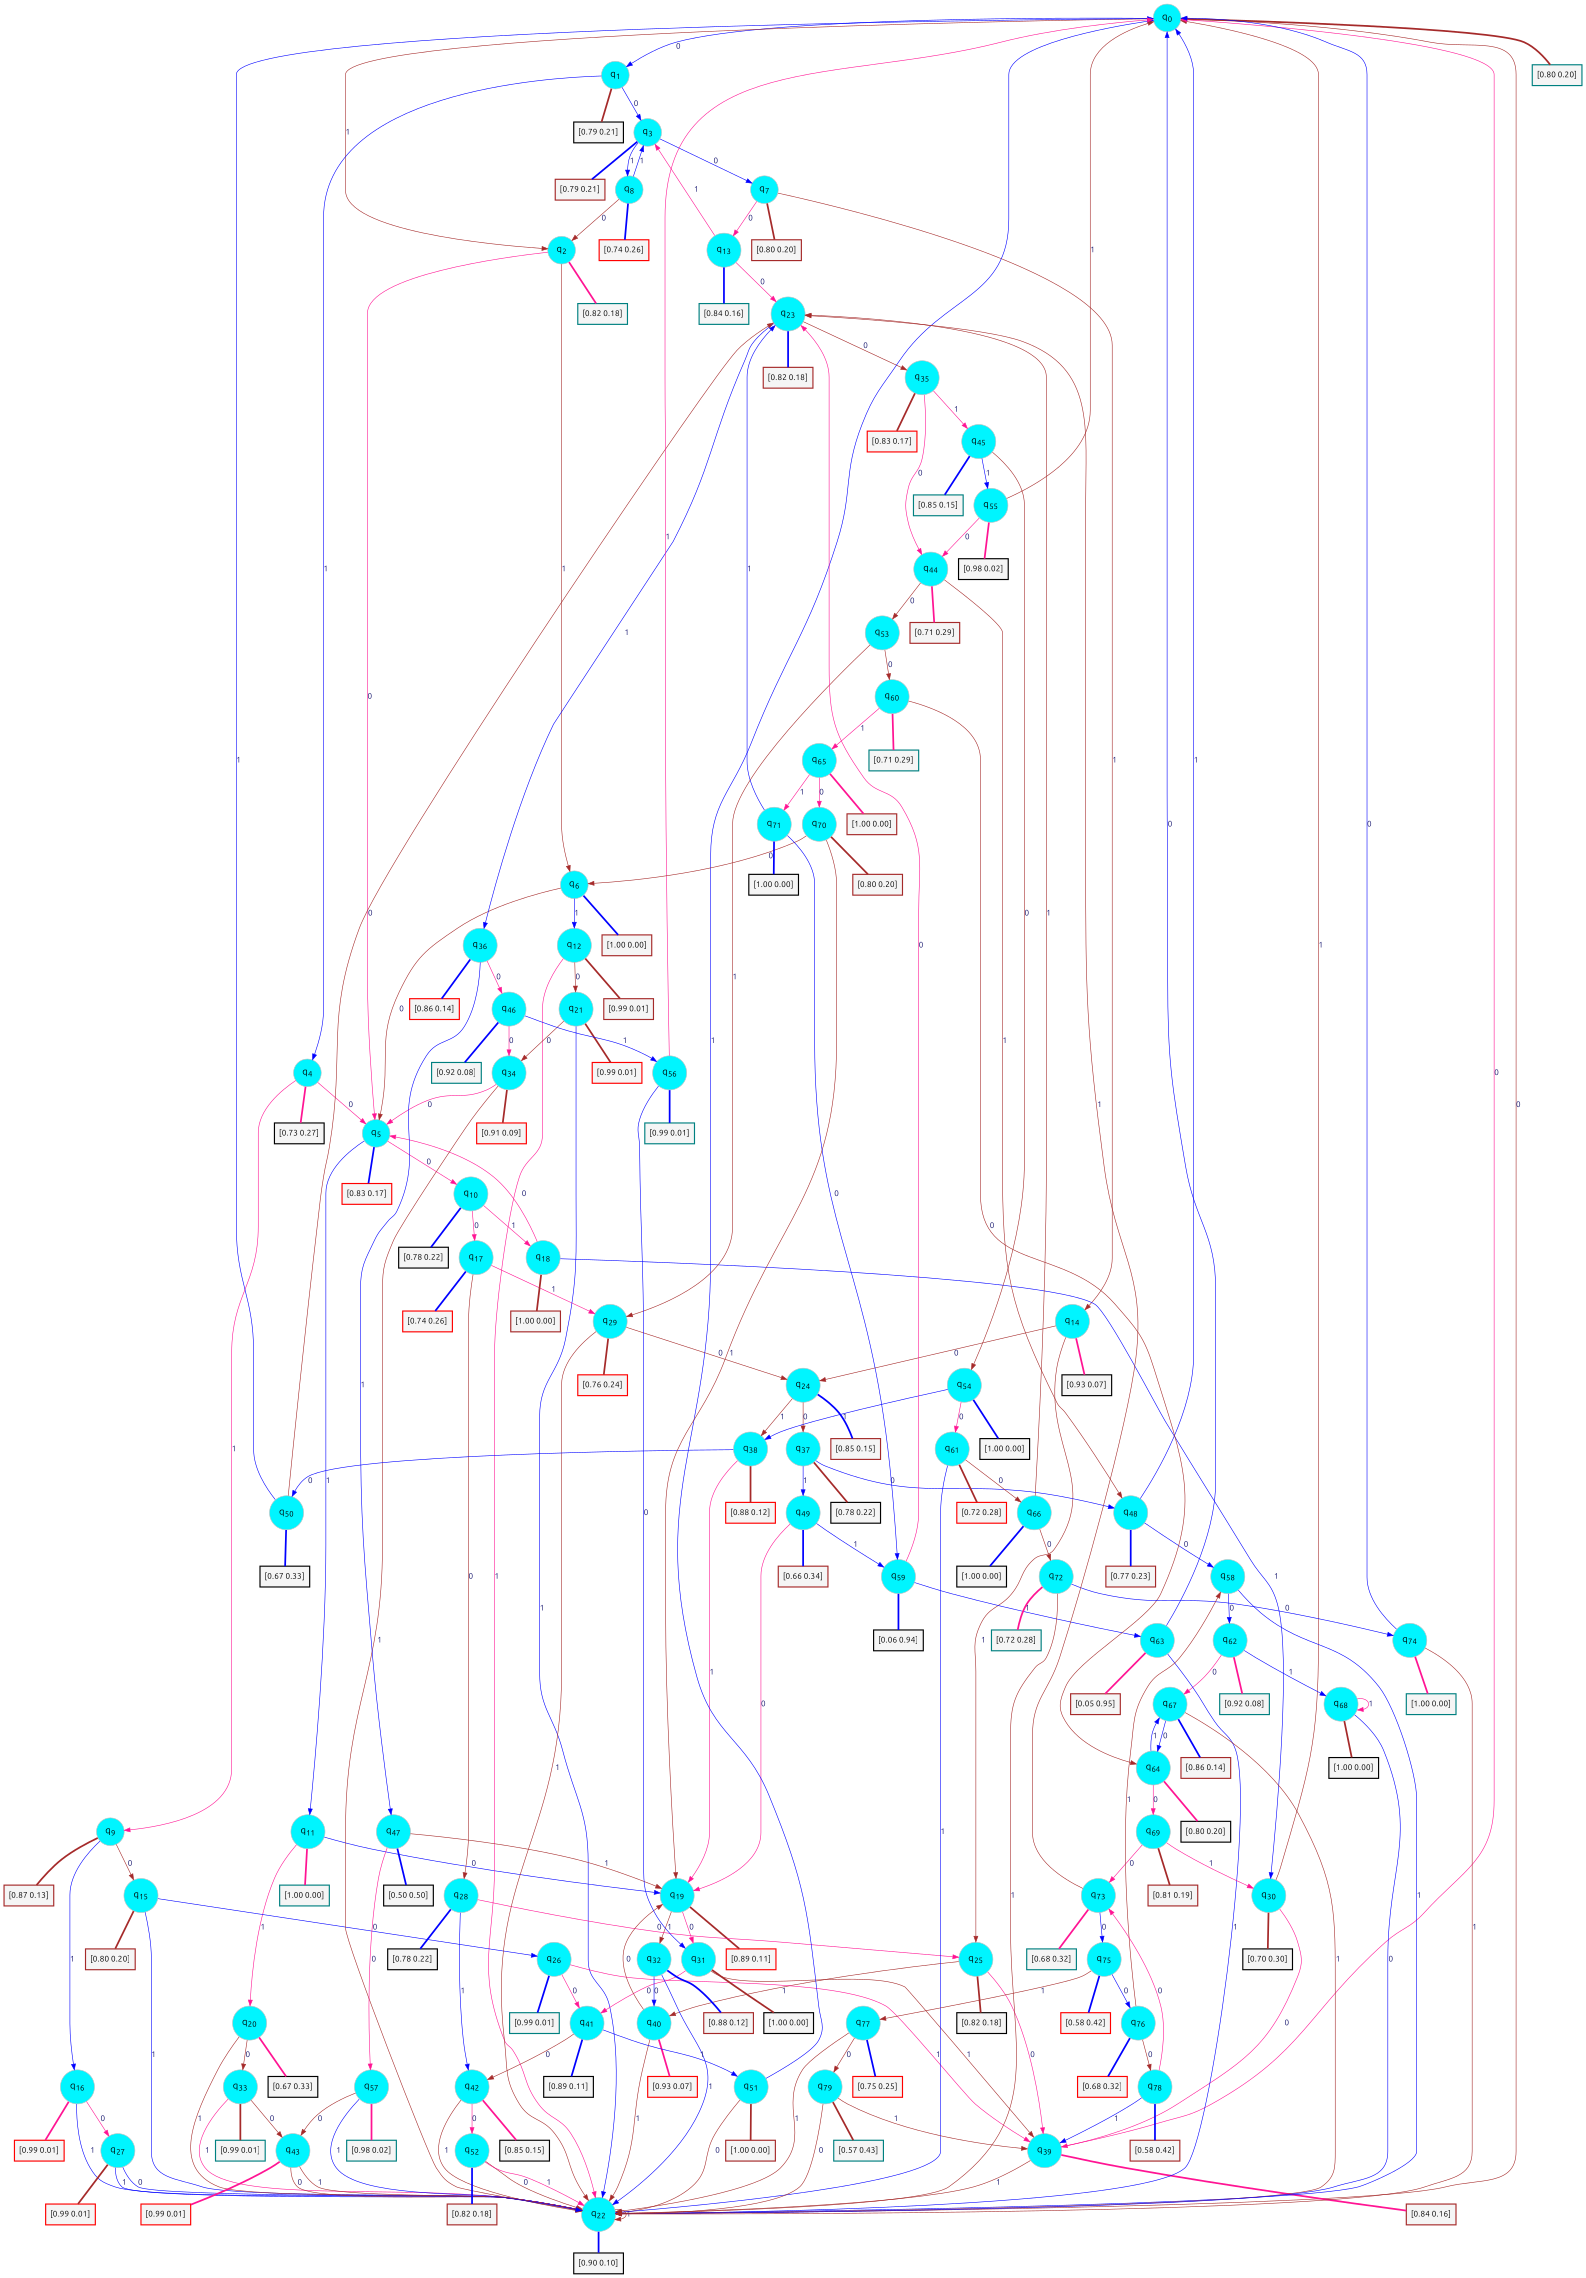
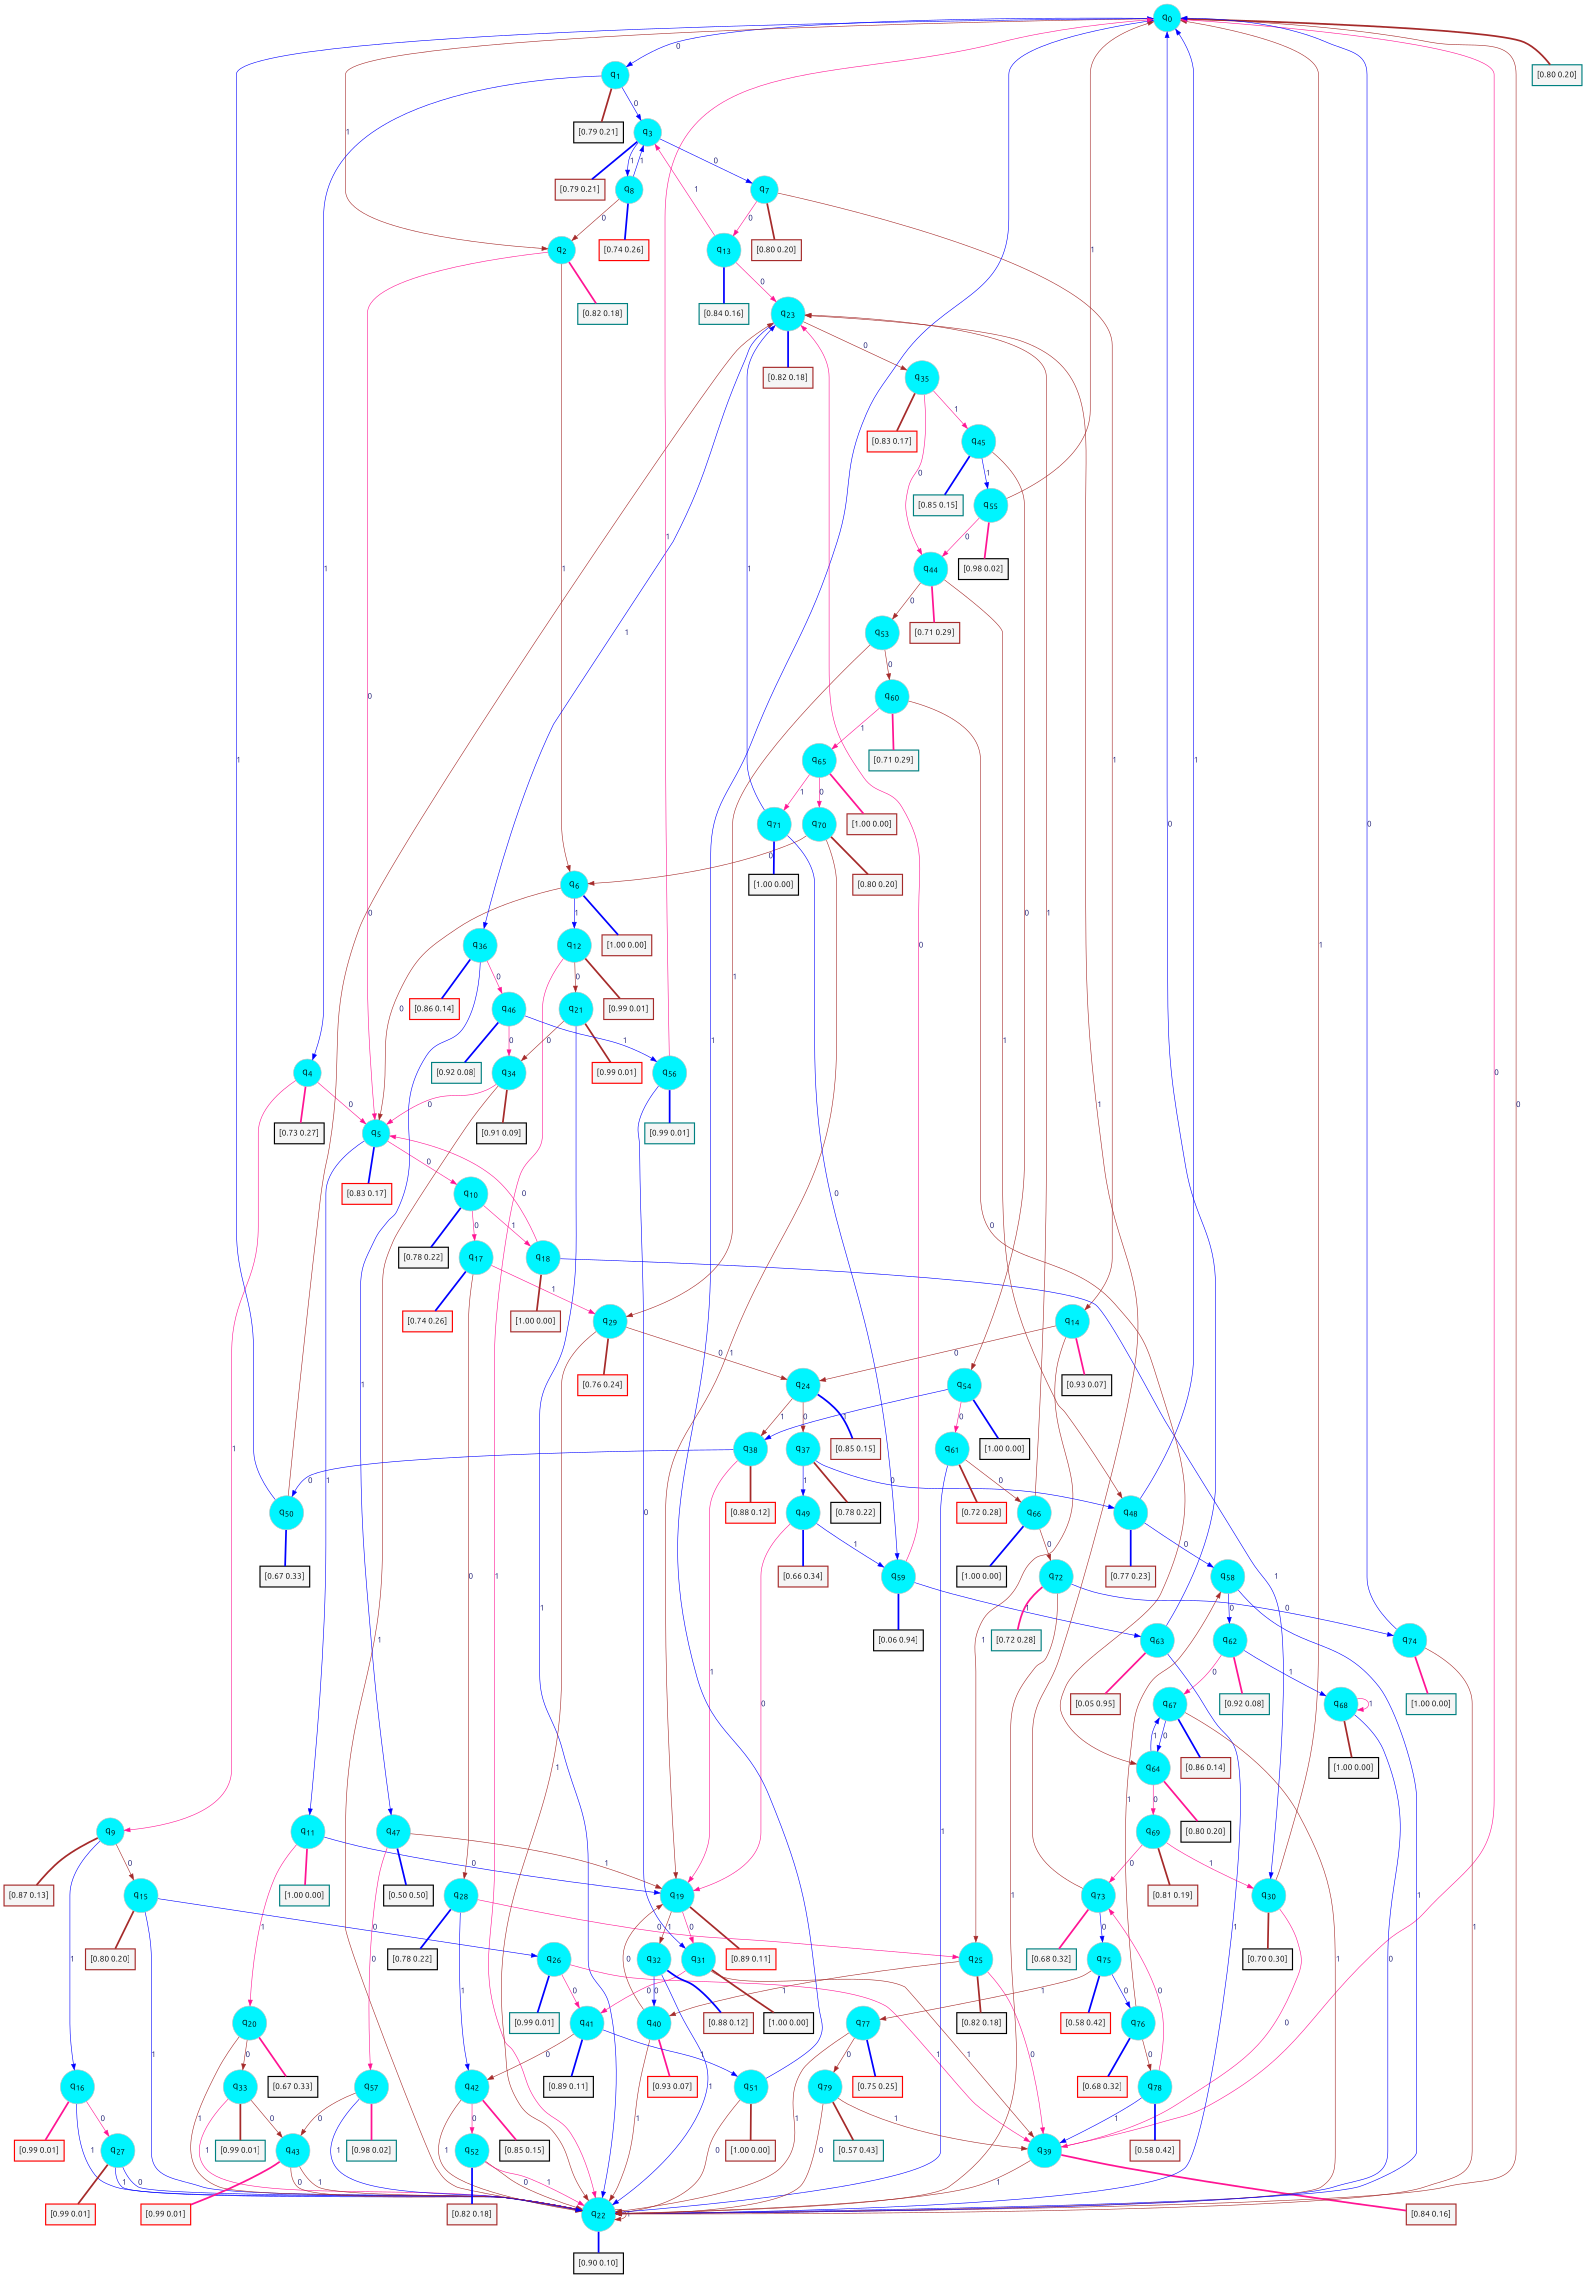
node "[0.91 0.09]": color red -> black
